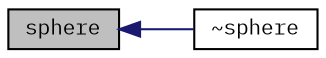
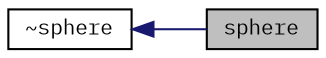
edge "~sphere" -> "sphere": reversed
